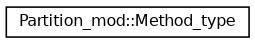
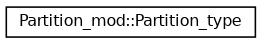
node "Partition_mod::Method_type": label "Partition_mod::Method_type" -> "Partition_mod::Partition_type"
